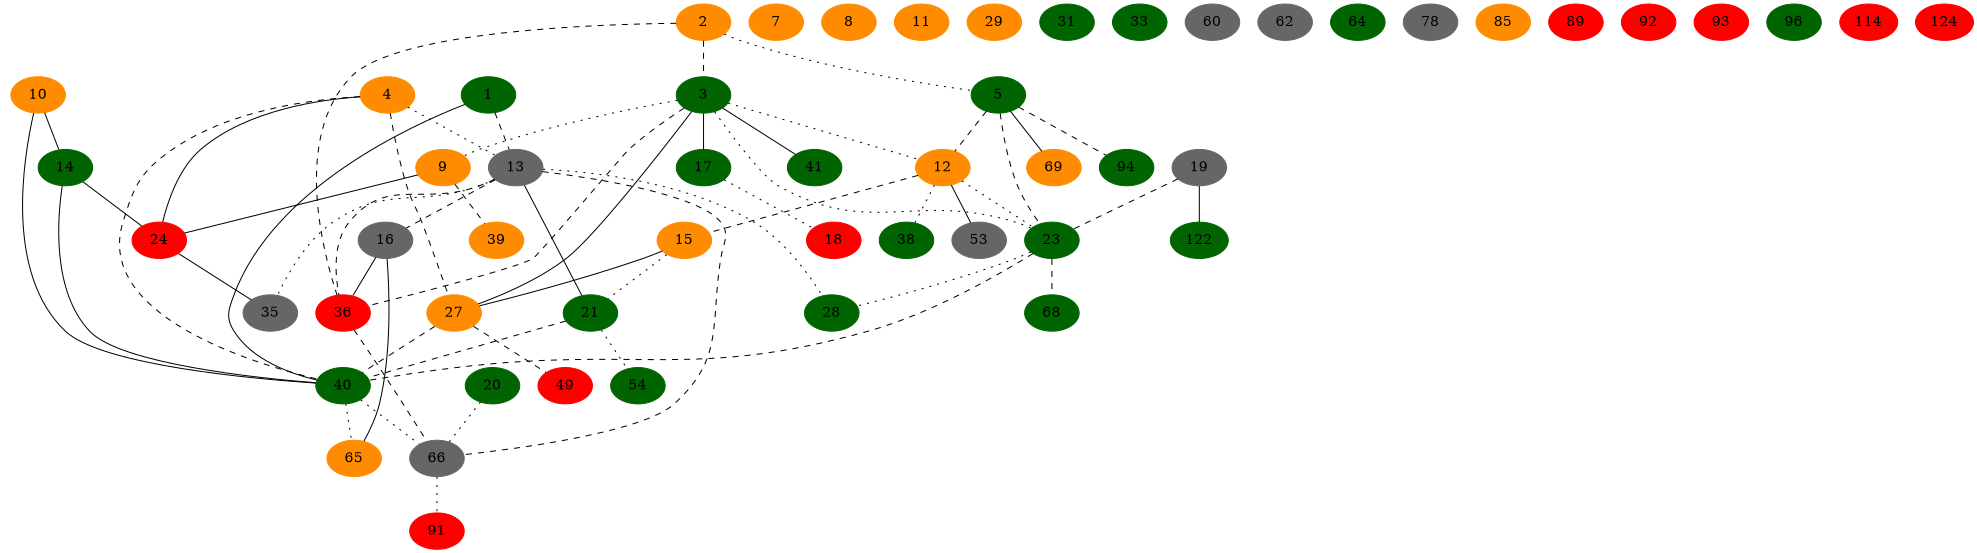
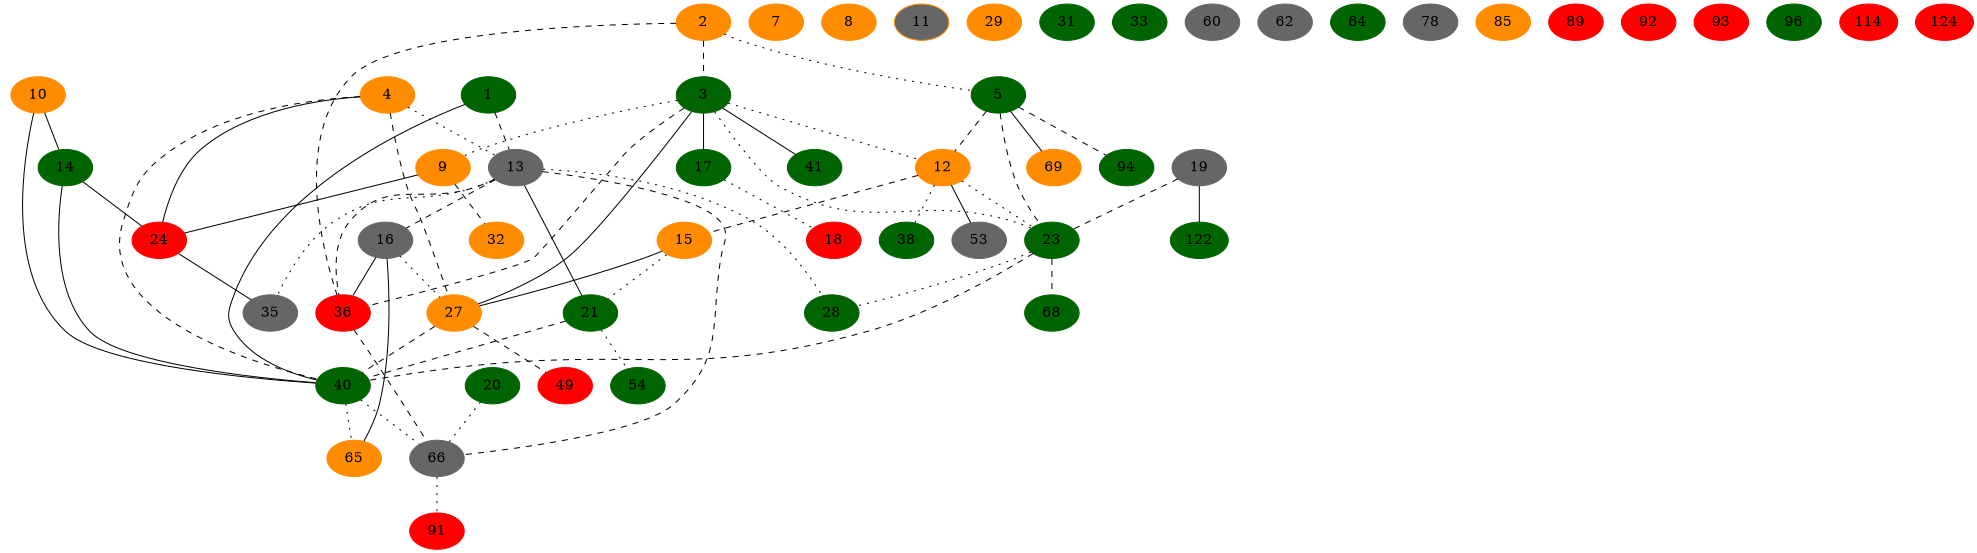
node "11": fillcolor darkorange -> gray40
node "39": label "39" -> "32"
edge "16" -- "27": added
